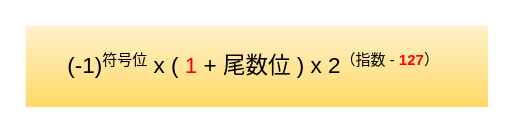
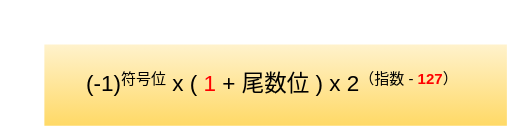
node "(-1)符号位 x ( 1 + 尾数位 ) x 2（指数 - 127）": moved (257, 66) -> (276, 85)
